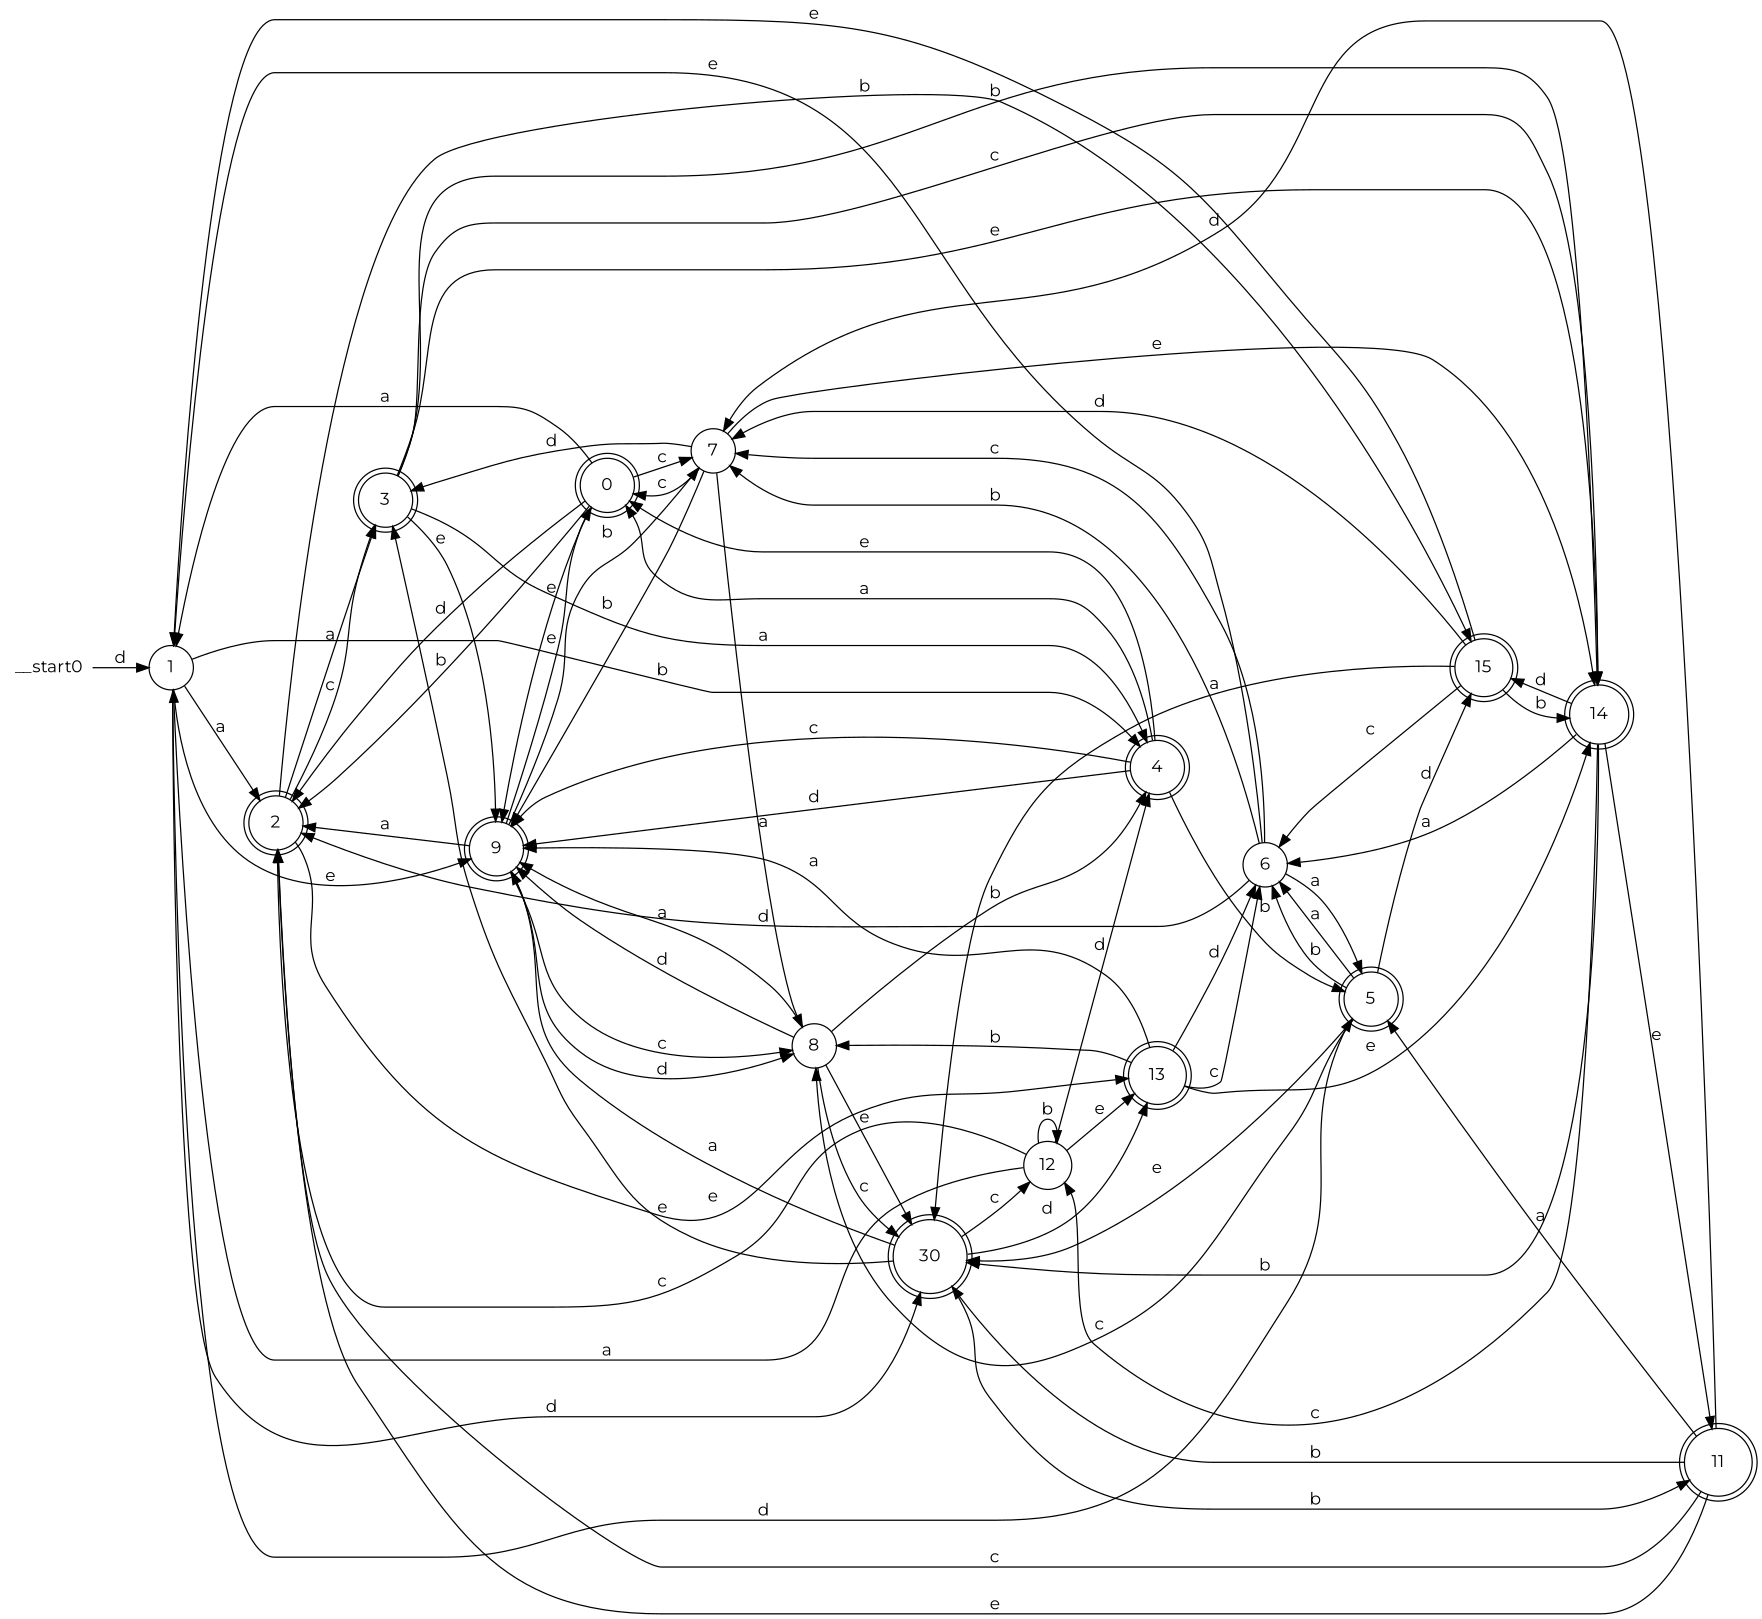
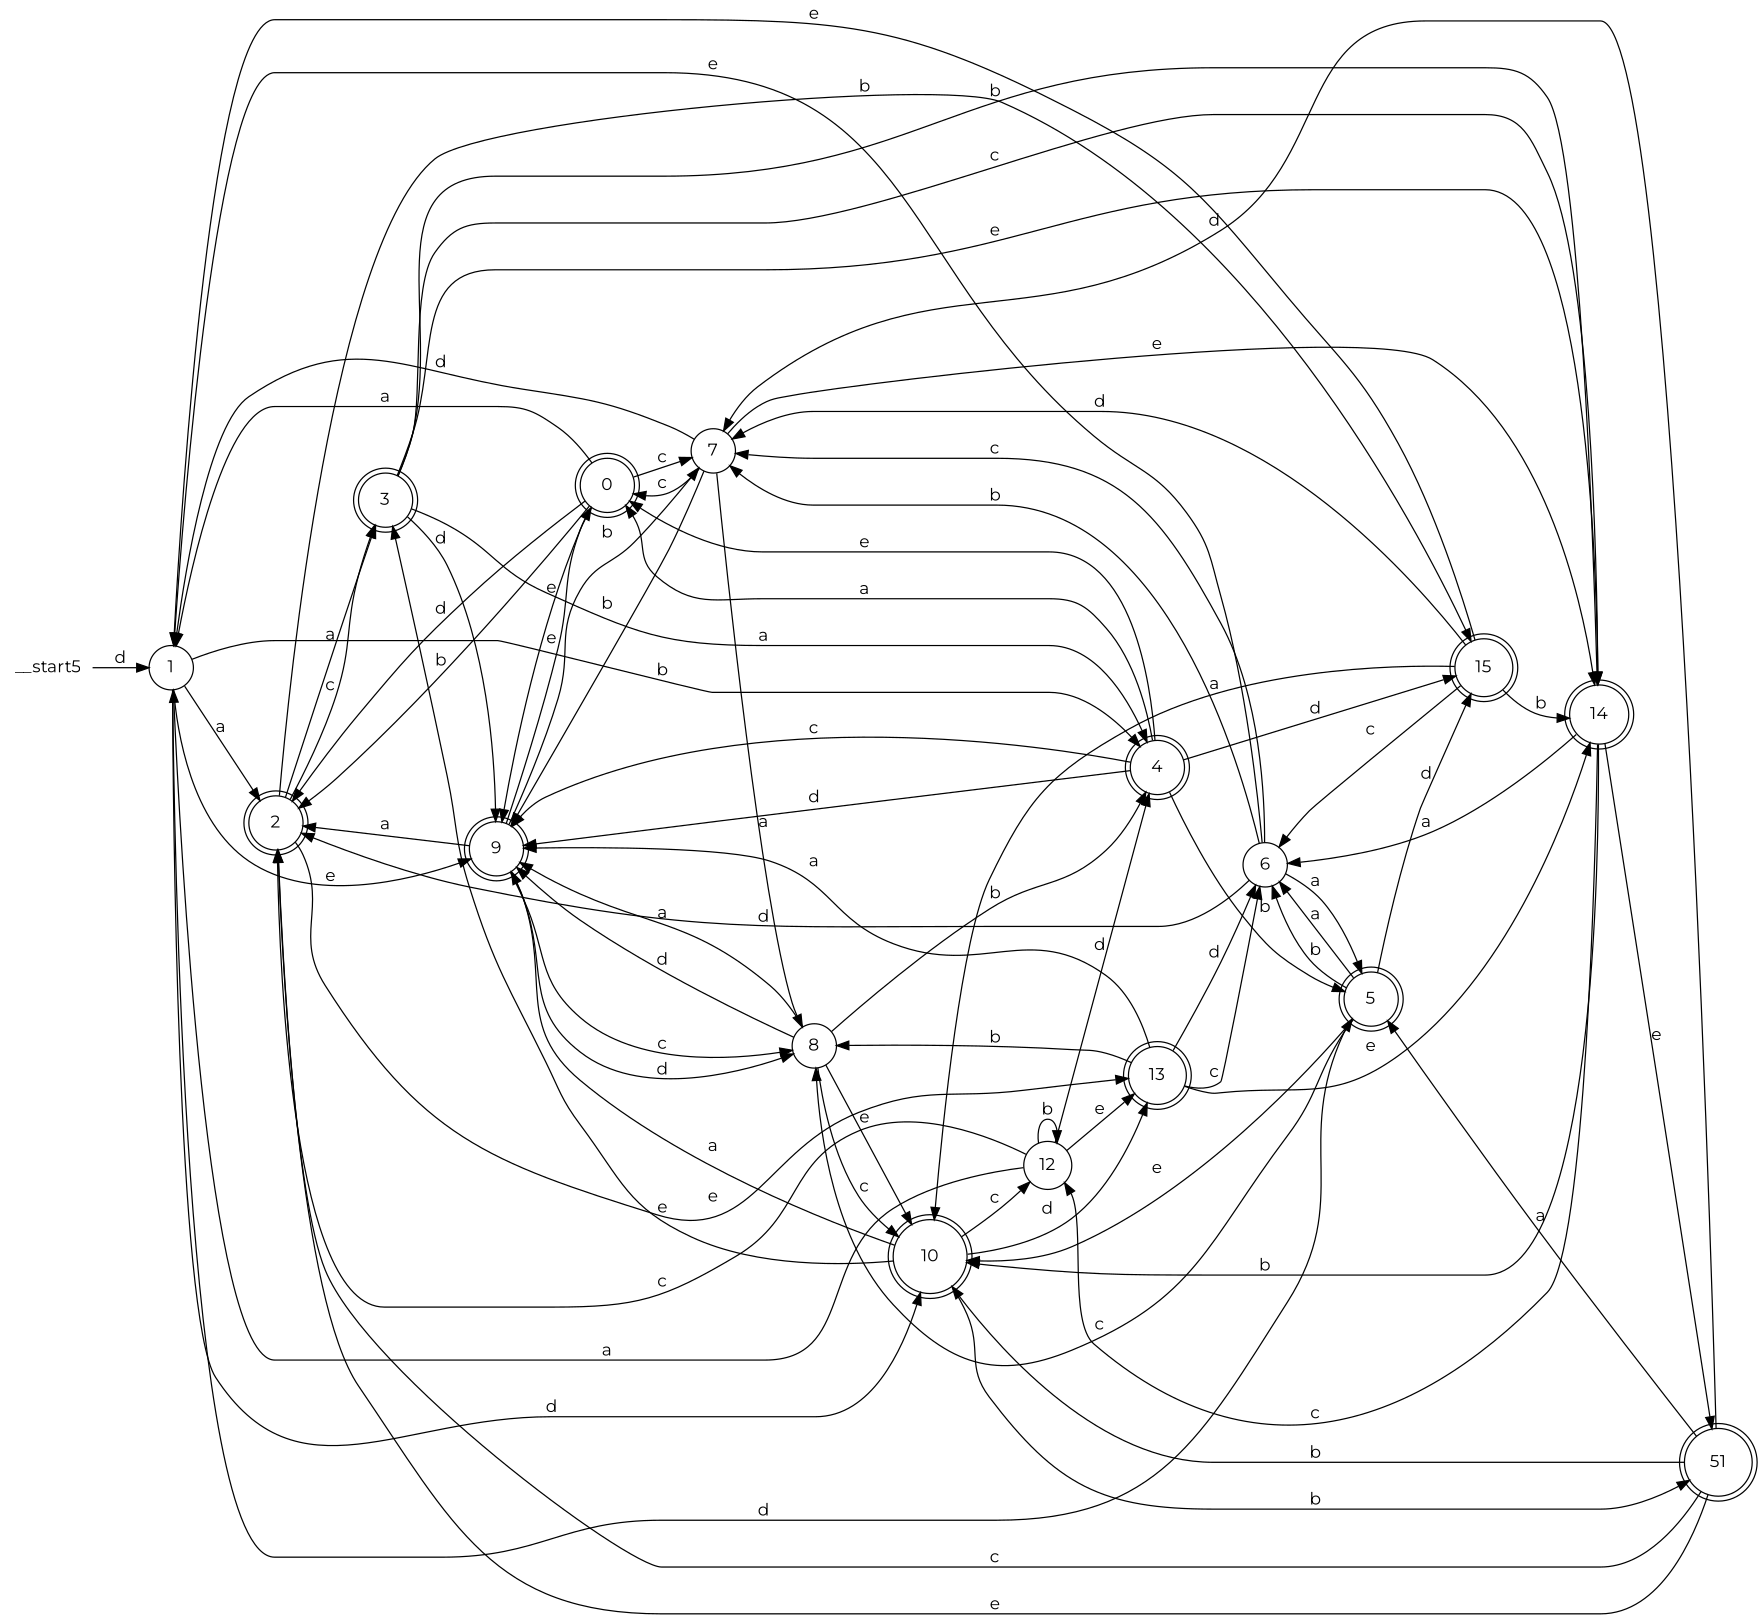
edge "7" -> "3": now "7" -> "1"
edge "3" -> "9": label "e" -> "d"
node "__start0": label "__start0" -> "__start5"
edge "14" -> "15": now "4" -> "15"
node "30": label "30" -> "10"
node "11": label "11" -> "51"
